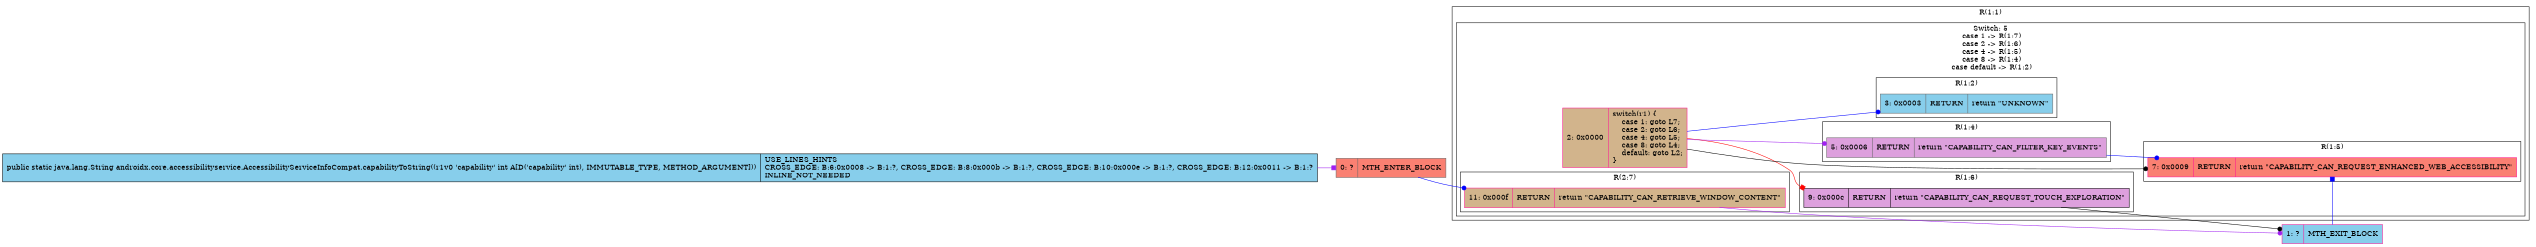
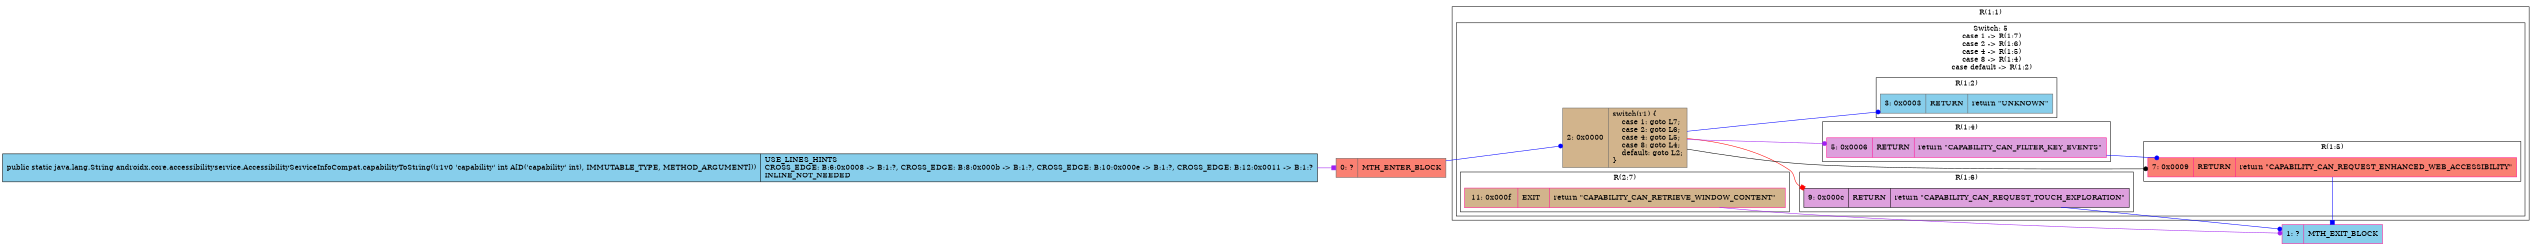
node "2: 0x0000": color deeppink -> gray40
node "5: 0x0006": color gray40 -> deeppink
edge "0: ?" -> "11: 0x000f": now "0: ?" -> "2: 0x0000"
node "11: 0x000f": text "RETURN" -> "EXIT"
edge "1: ?" -> "7: 0x0009": reversed
edge "9: 0x000c" -> "1: ?": color black -> blue
